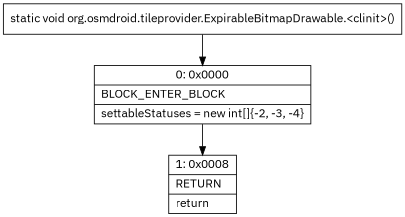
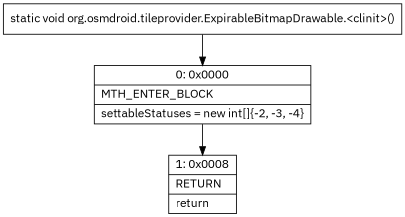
node "0: 0x0000": text "BLOCK_ENTER_BLOCK" -> "MTH_ENTER_BLOCK"
